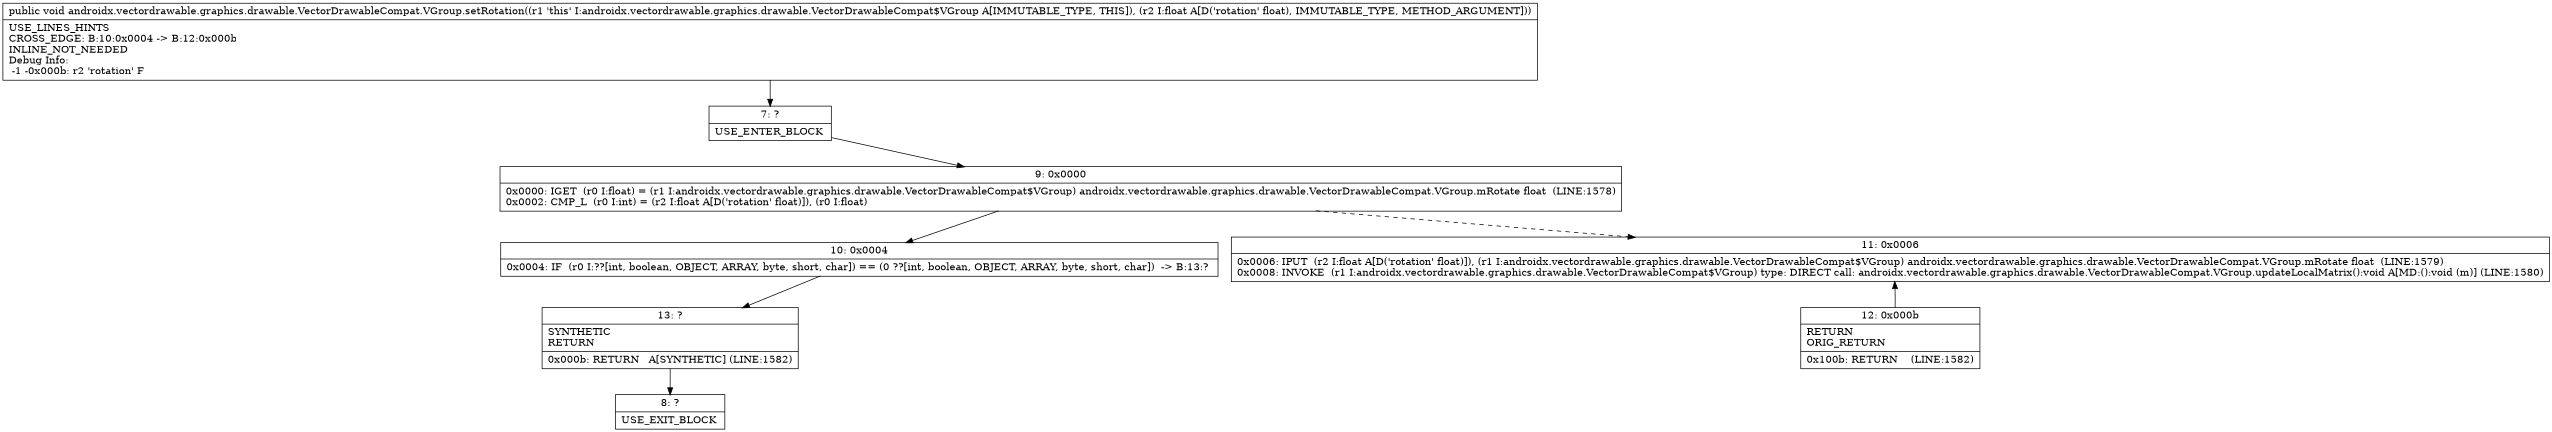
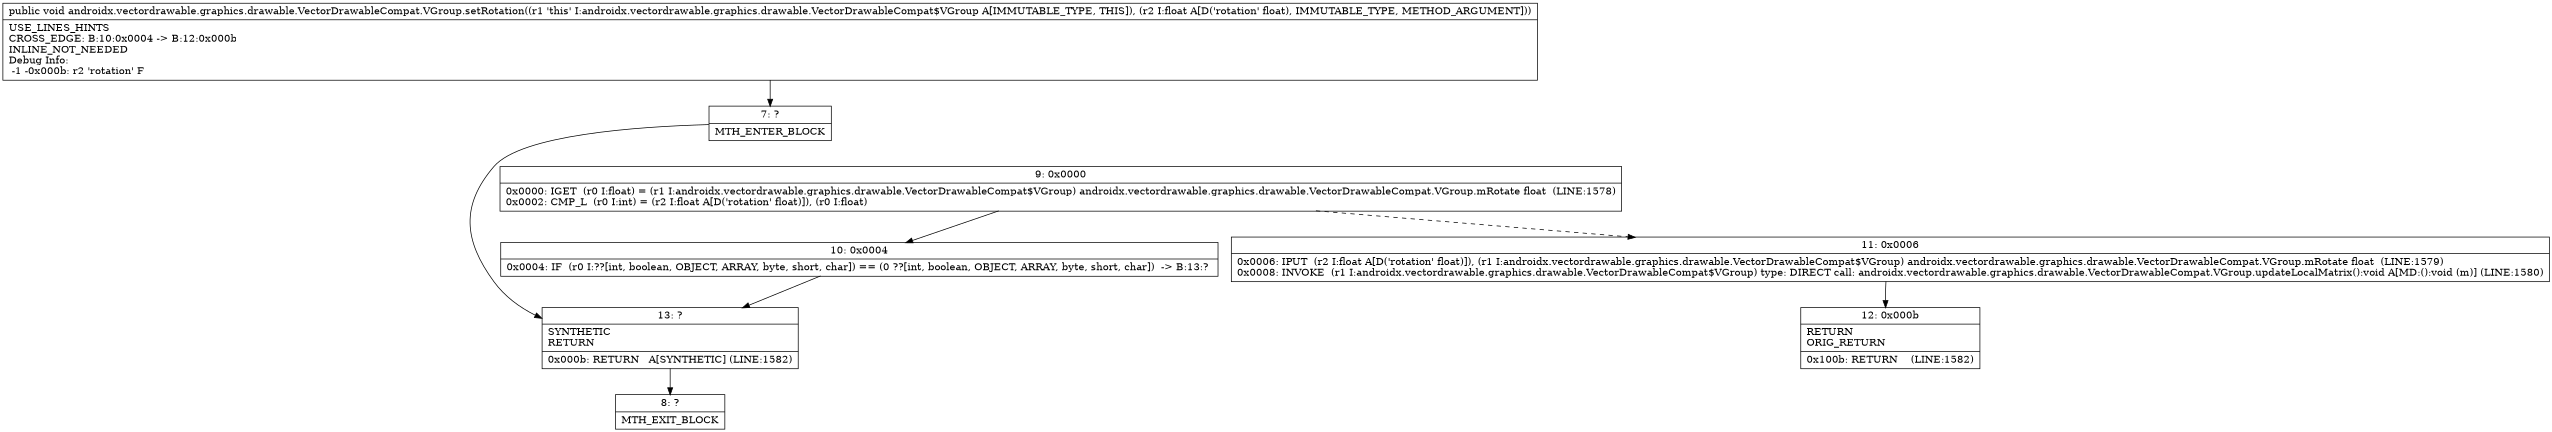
node "7: ?": text "USE_ENTER_BLOCK" -> "MTH_ENTER_BLOCK"
edge "7: ?" -> "9: 0x0000": now "7: ?" -> "13: ?"
edge "12: 0x000b" -> "11: 0x0006": reversed
node "8: ?": text "USE_EXIT_BLOCK" -> "MTH_EXIT_BLOCK"
